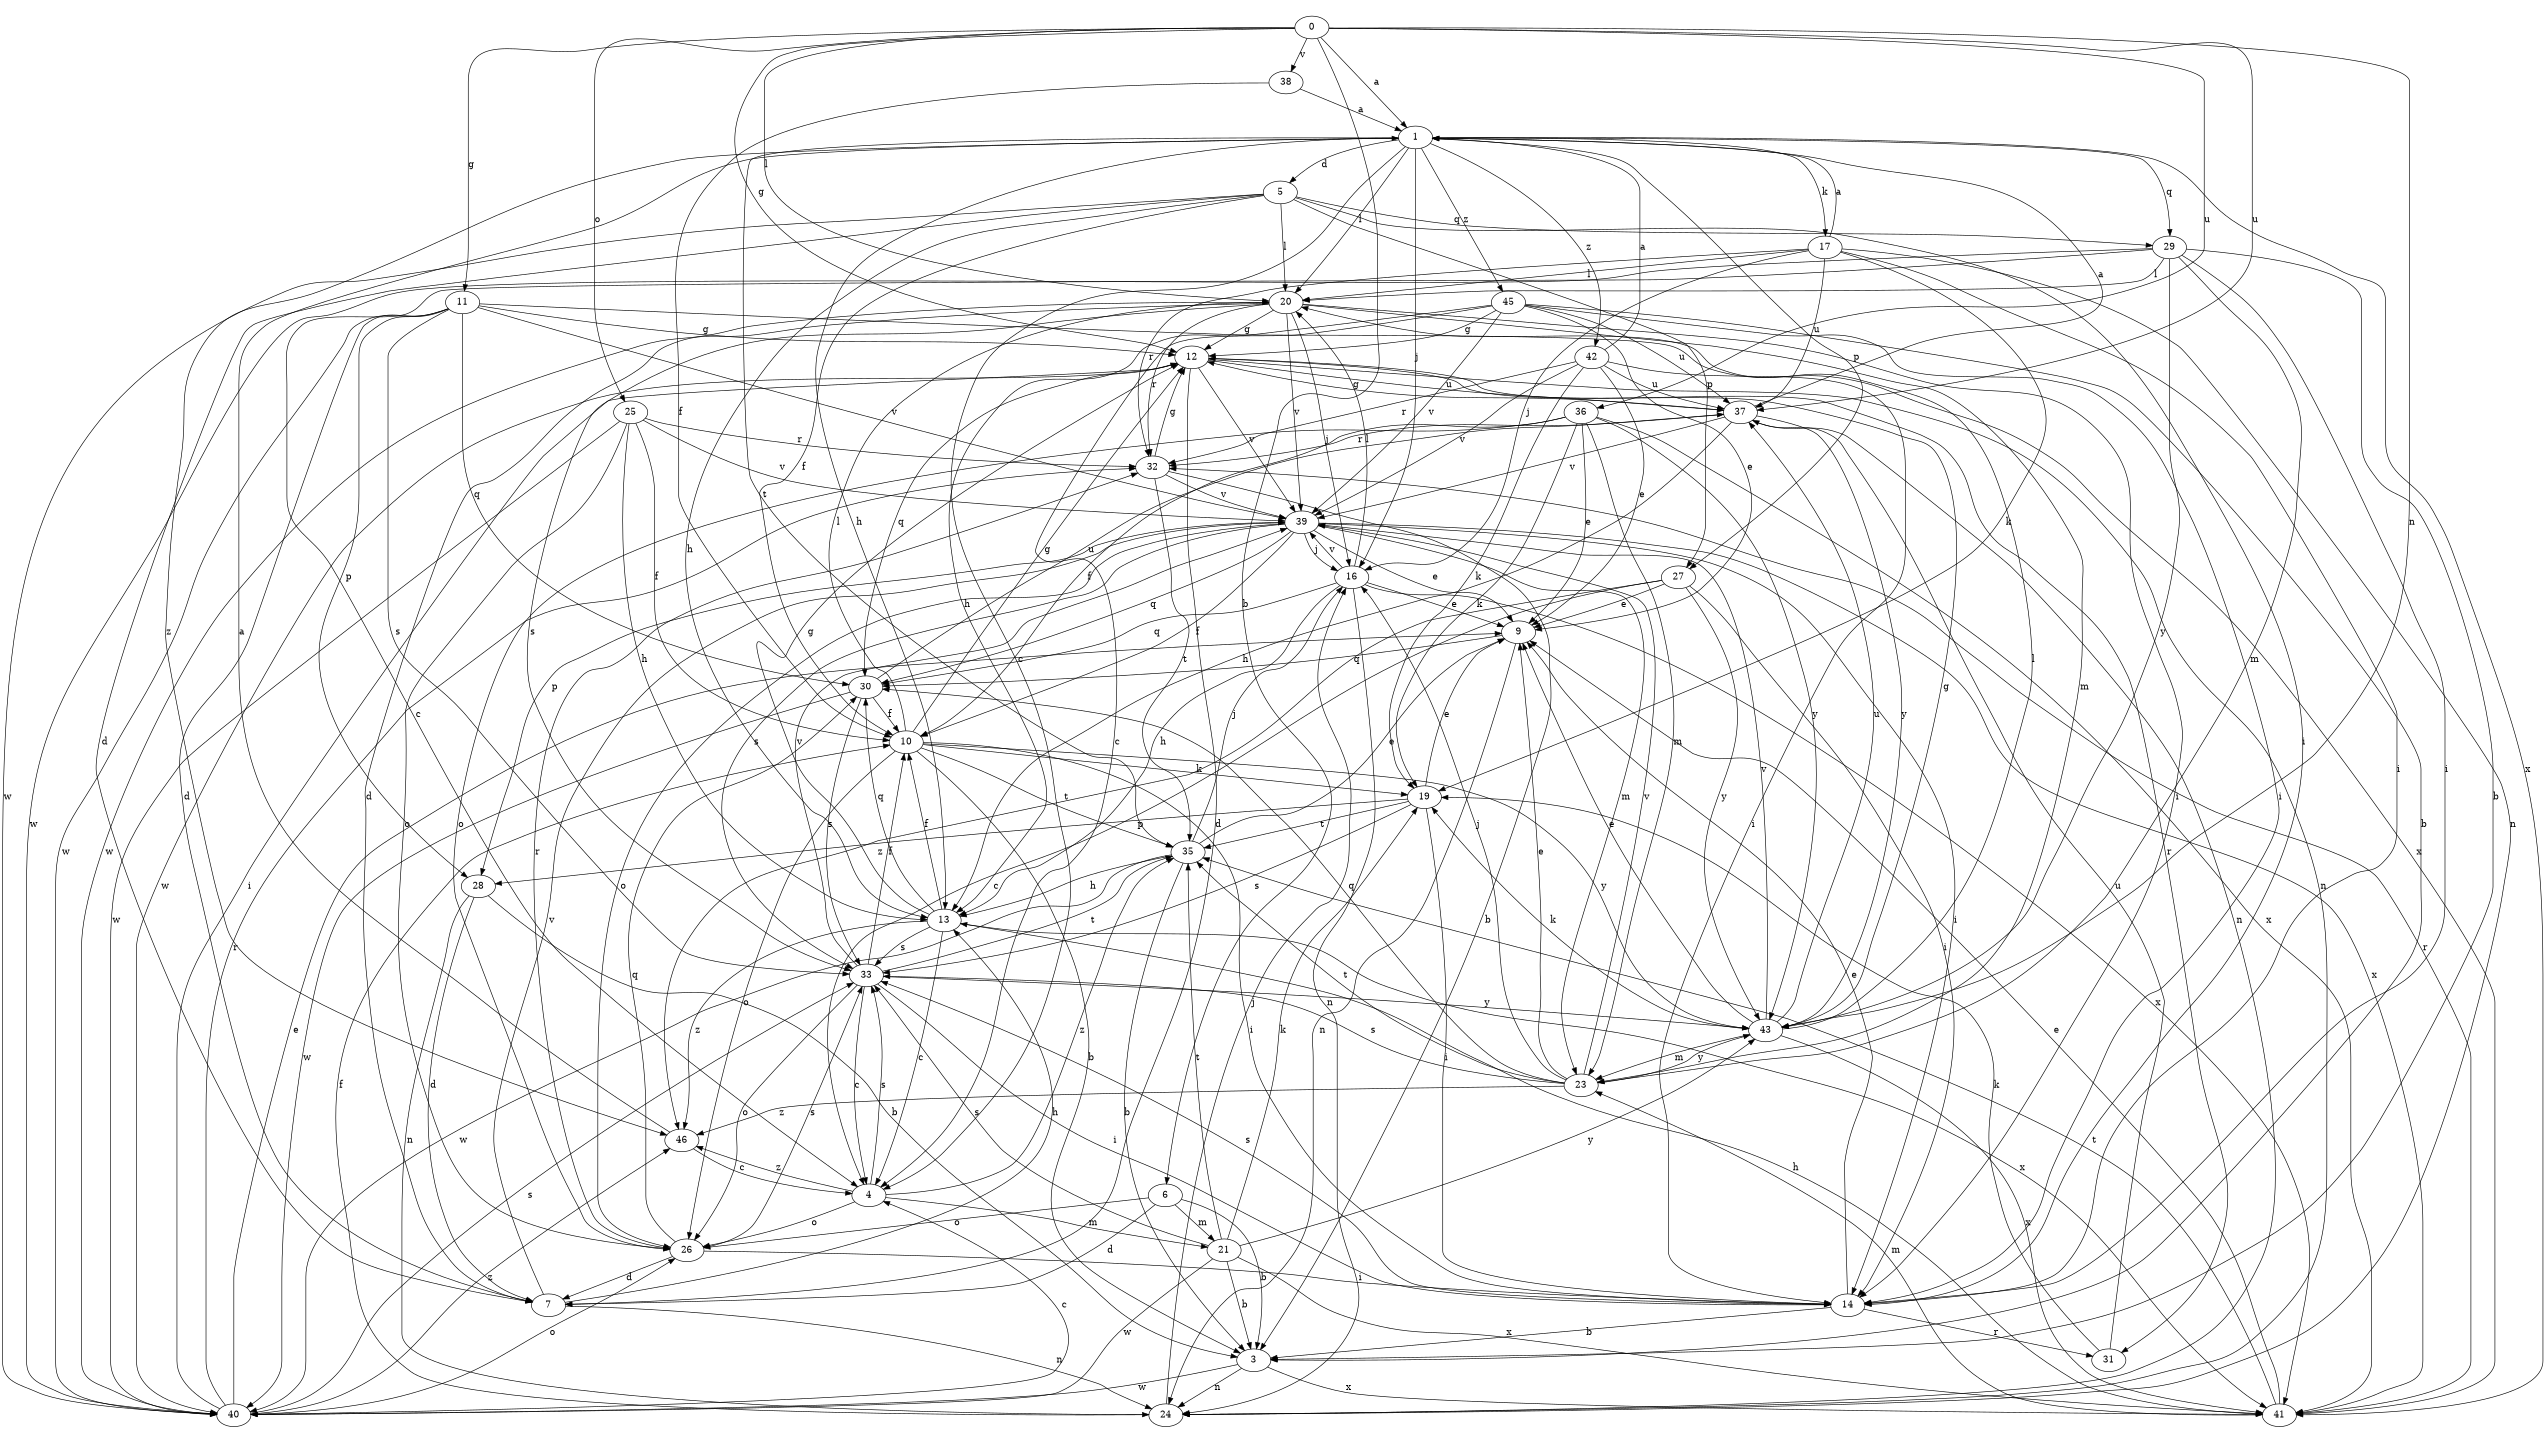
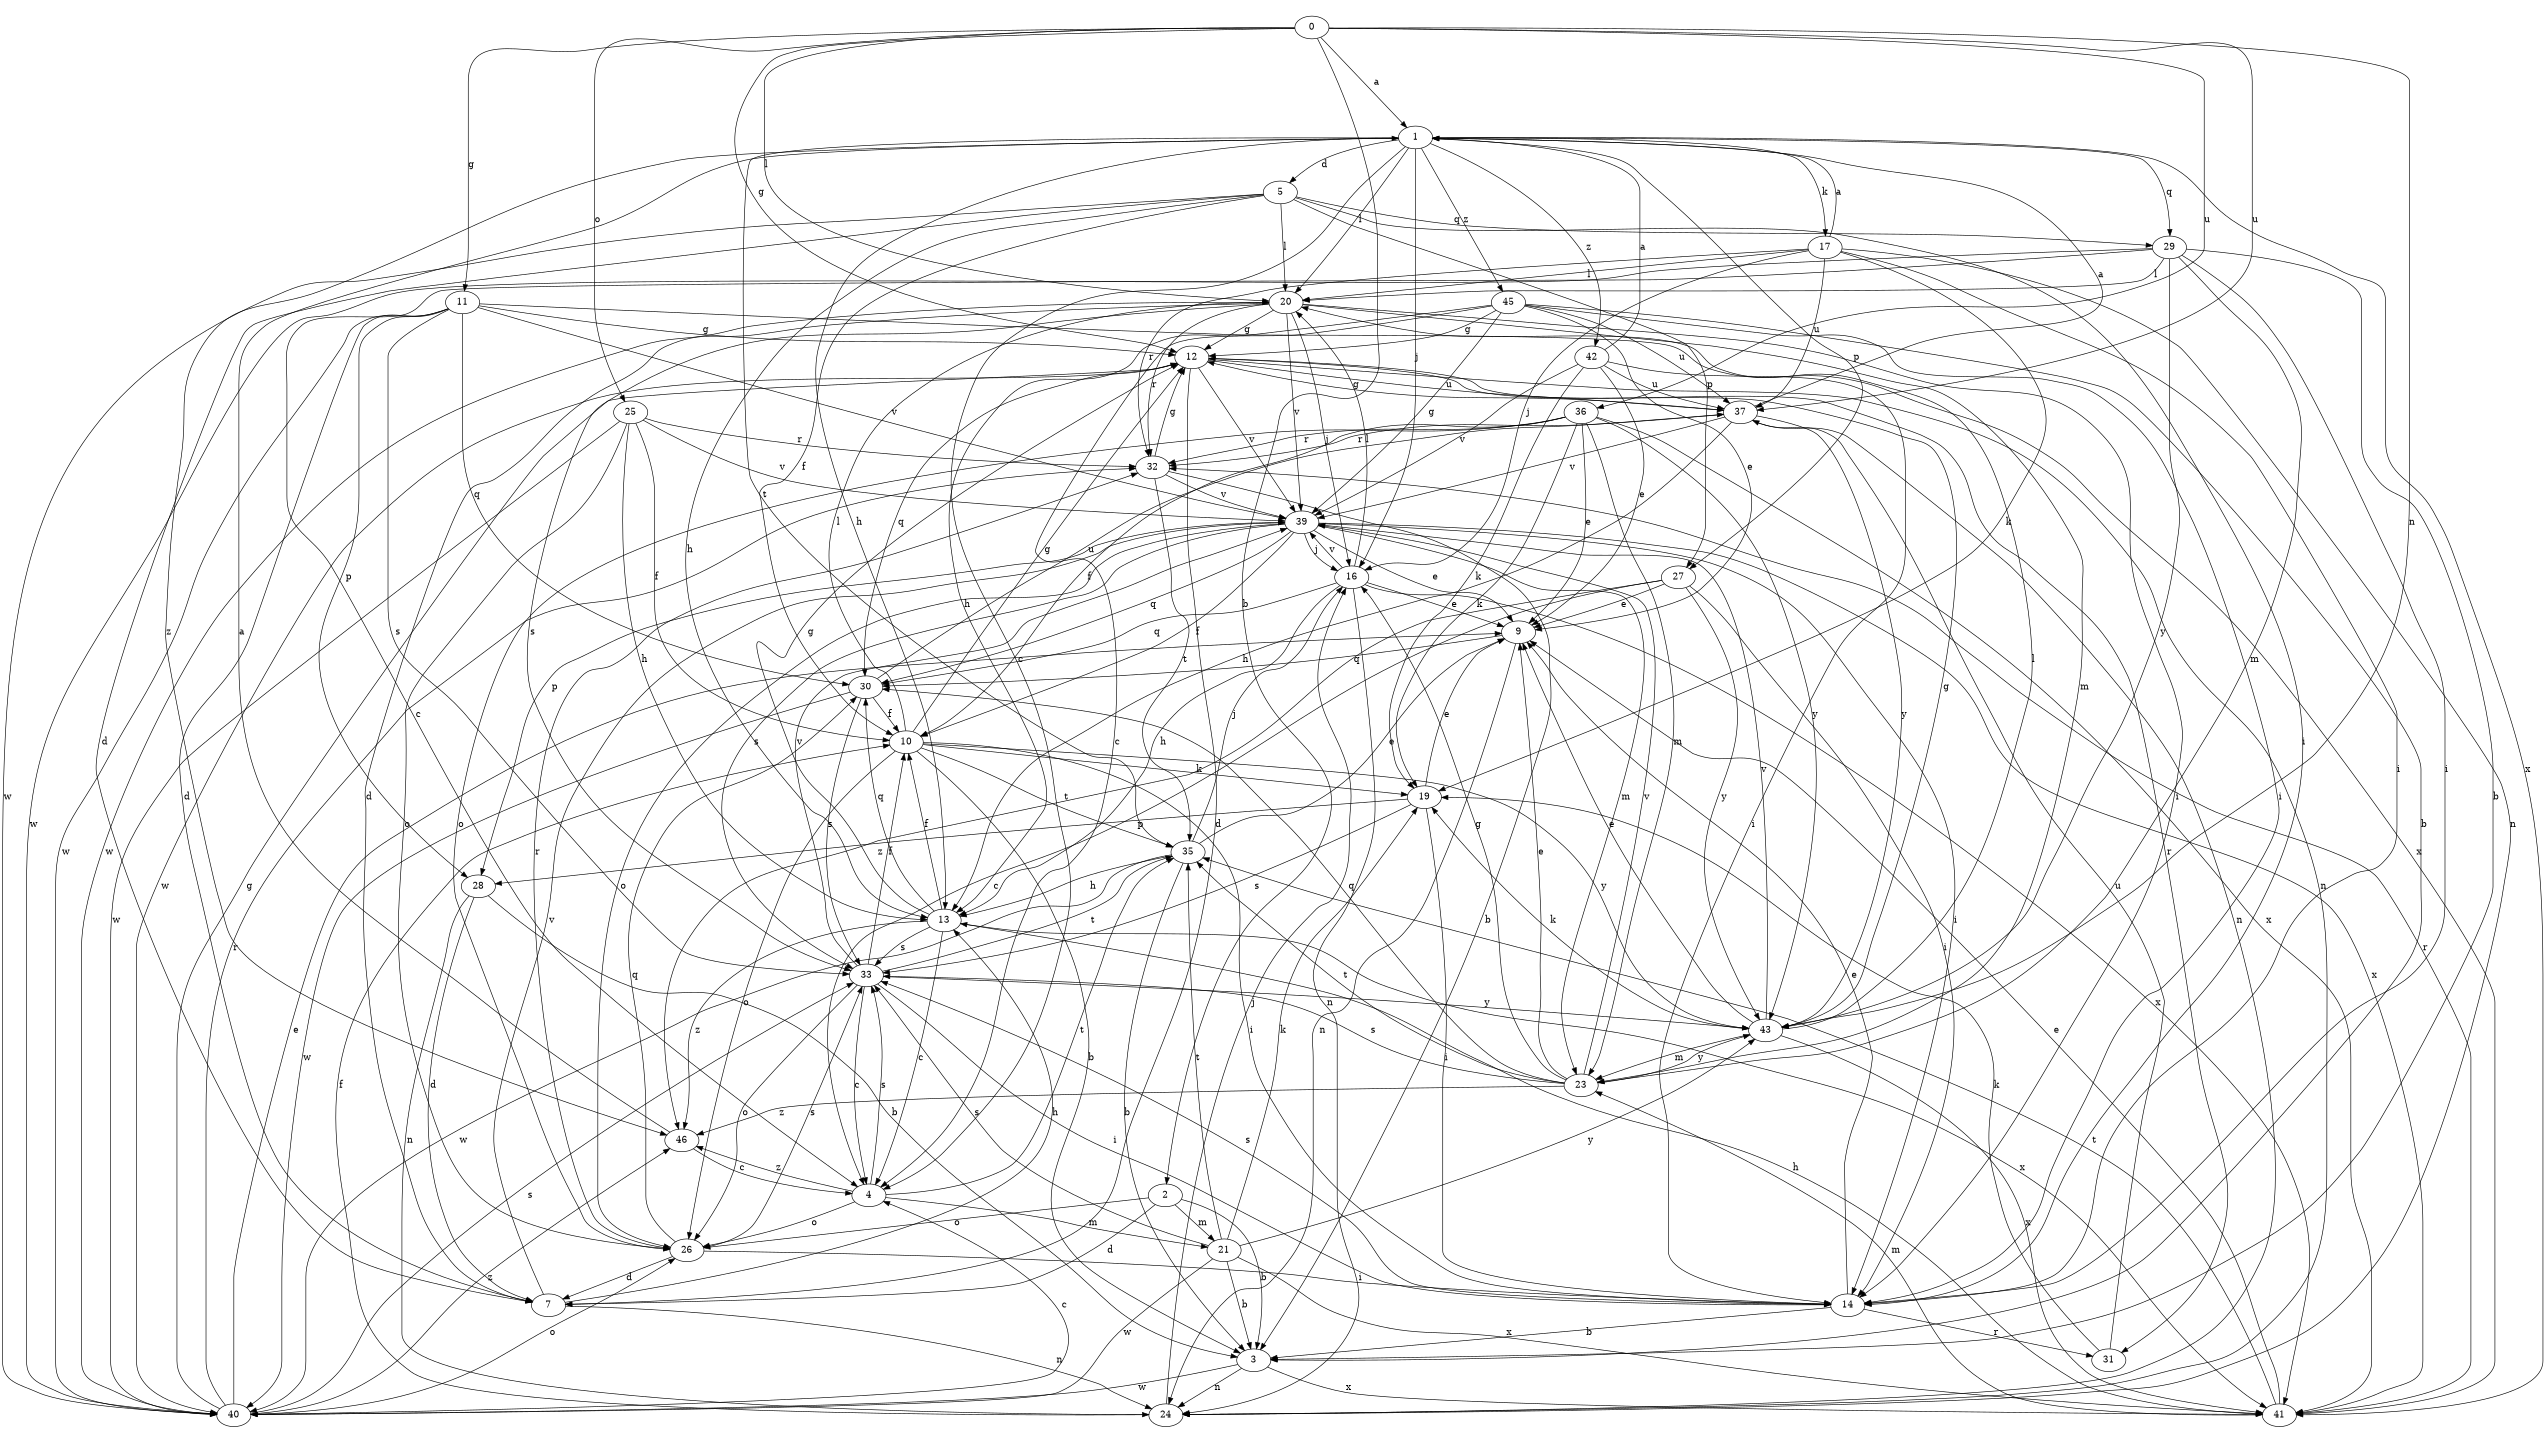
node "38": removed
edge "42" -> "32": now "36" -> "32"
edge "45" -> "39": label "v" -> "g"
edge "43" -> "37": removed, label "u"
edge "19" -> "35": removed, label "t"
edge "23" -> "16": label "j" -> "g"
edge "40" -> "12": label "i" -> "g"
edge "4" -> "35": label "z" -> "t"
node "6": label "6" -> "2"
